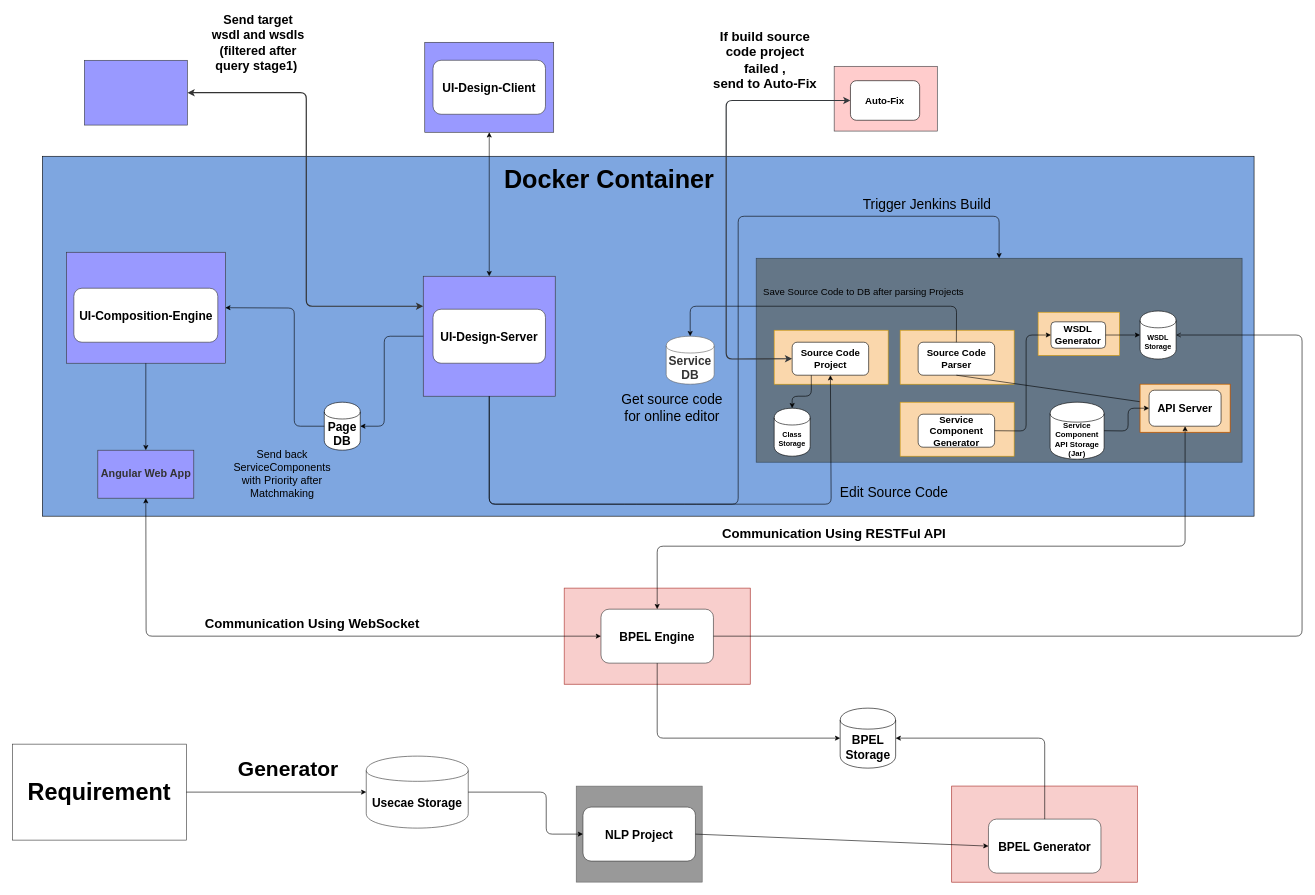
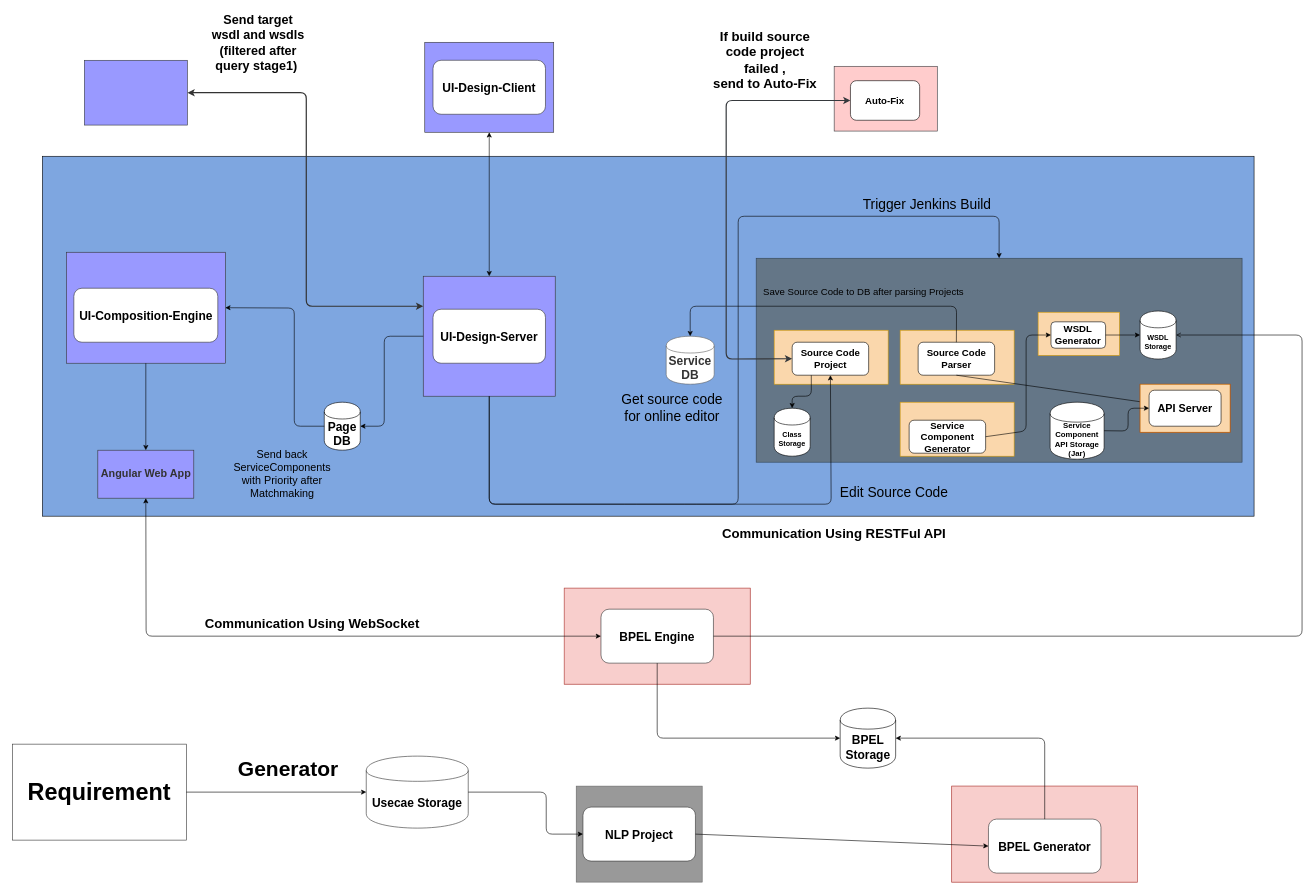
node "Docker Container": removed
node "Service Component Generator": moved (957, 431) -> (948, 437)
edge "API Server" -- "BPEL Engine": removed
